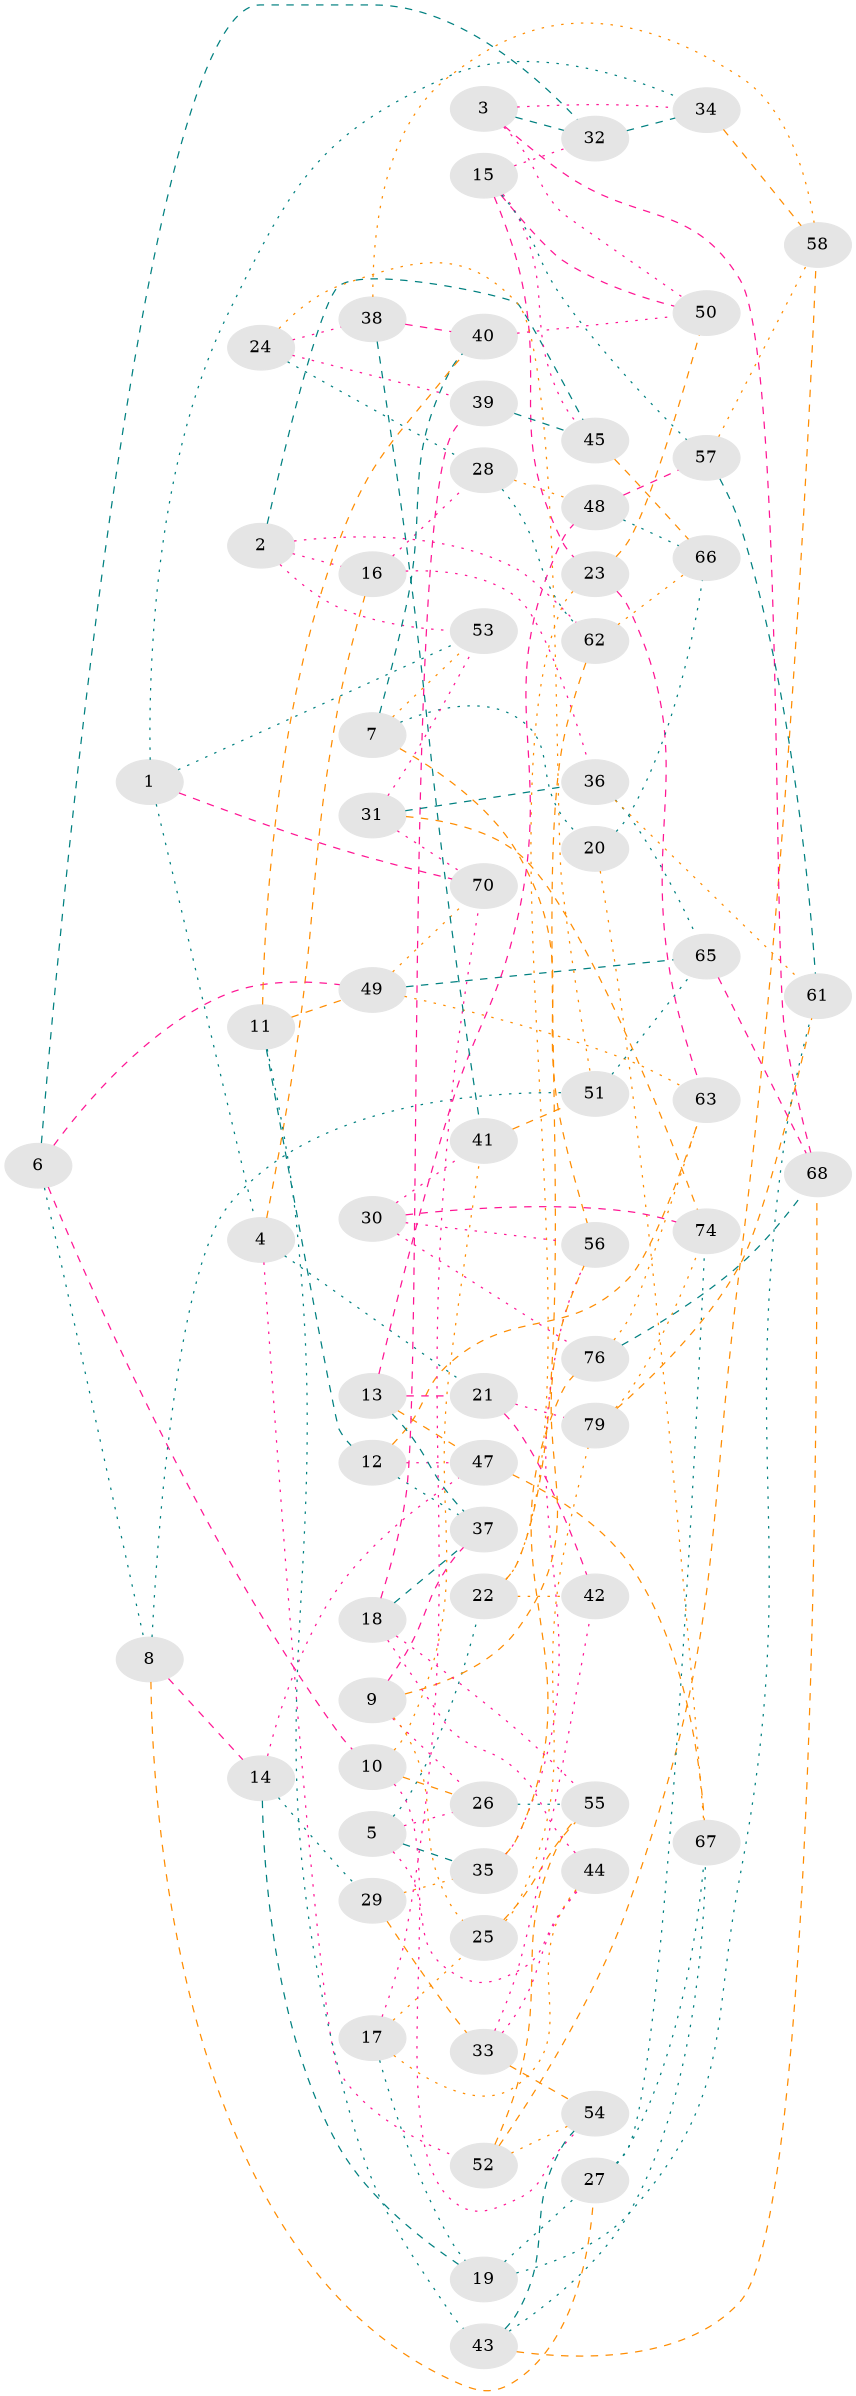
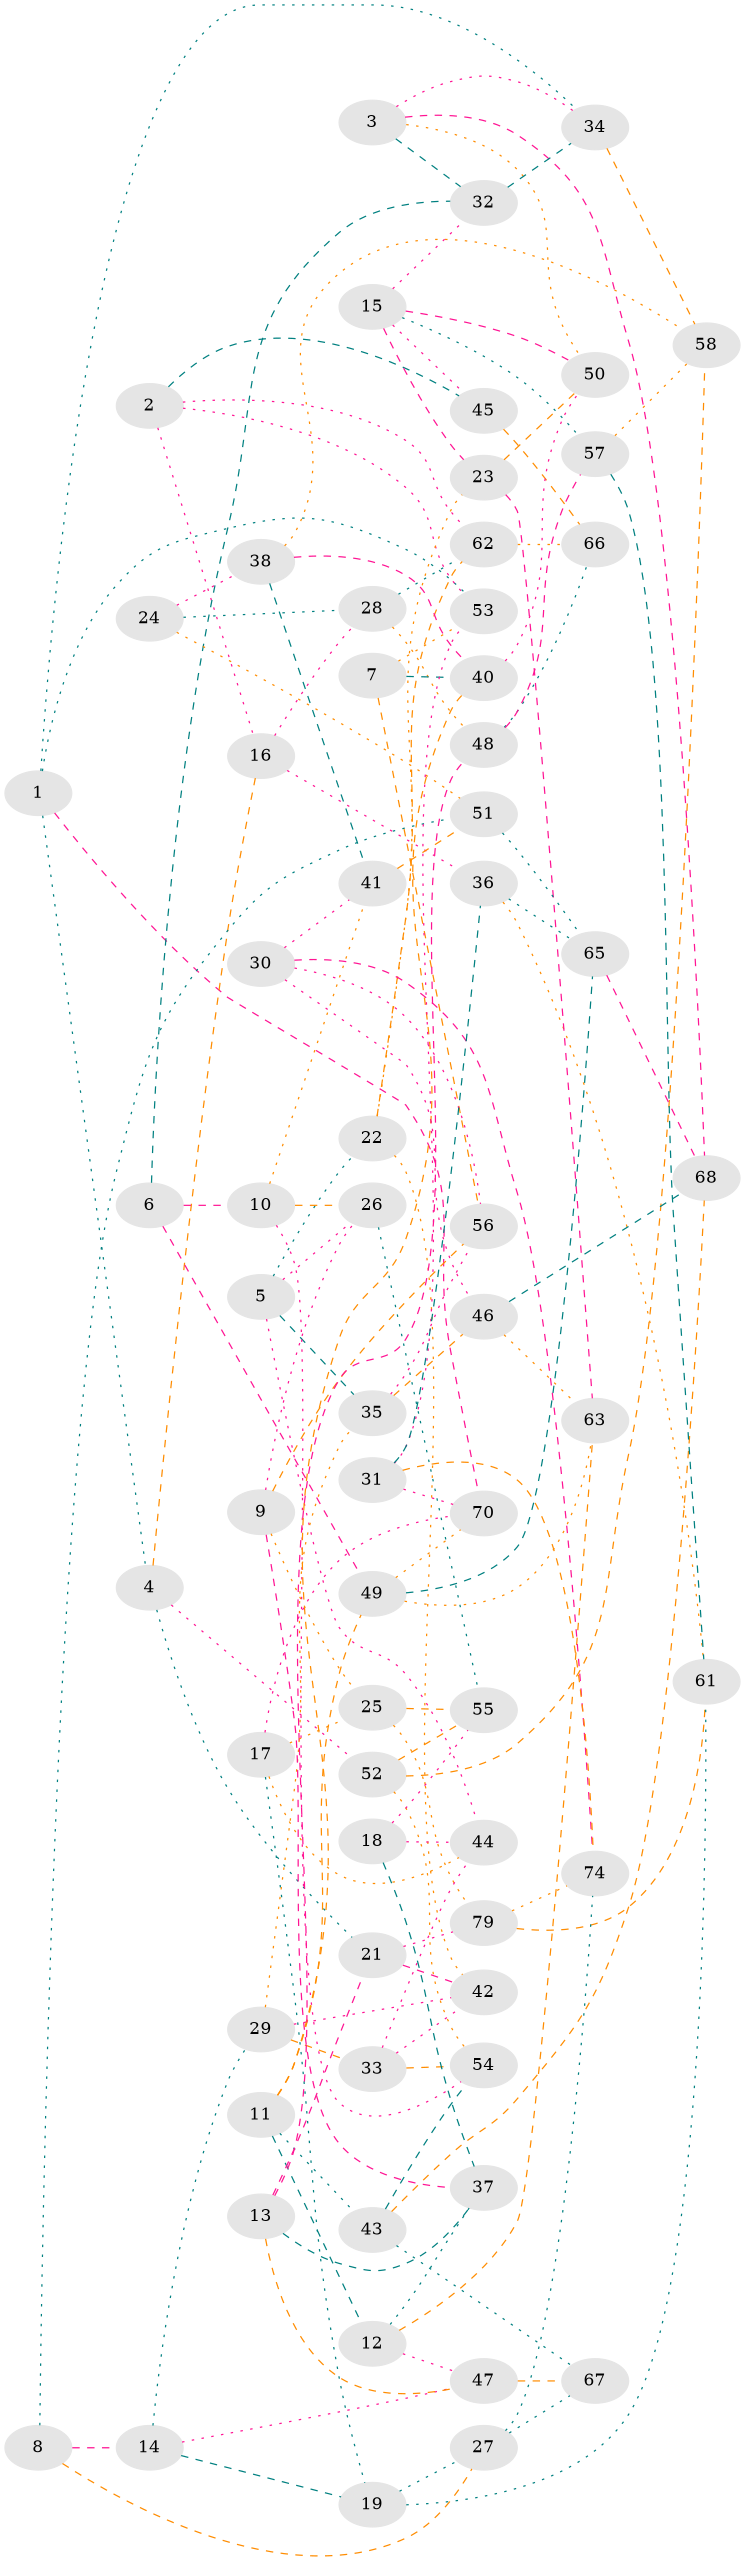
edge "3" -- "50": color deeppink -> darkorange
node "39": removed
node "20": removed
node "76": label "76" -> "46"
edge "6" -- "8": removed
edge "42" -- "29": added
